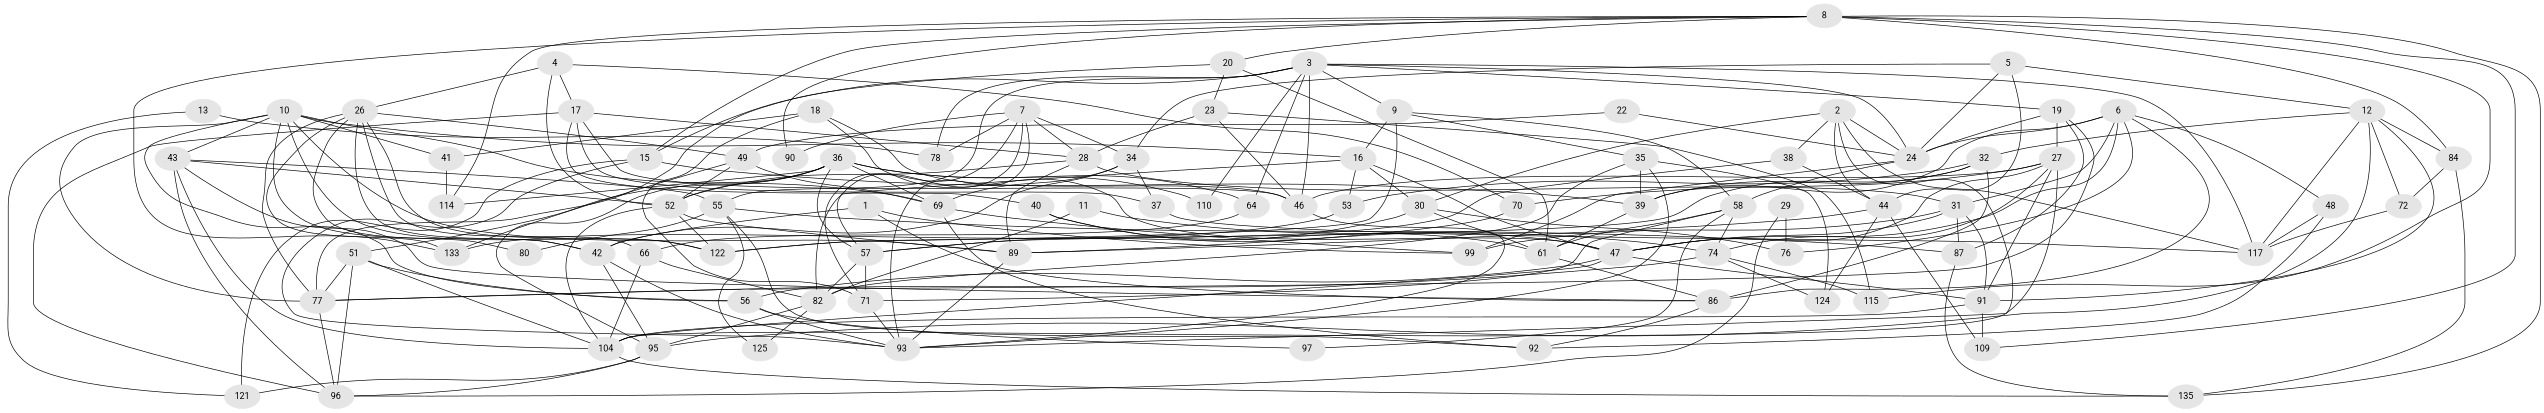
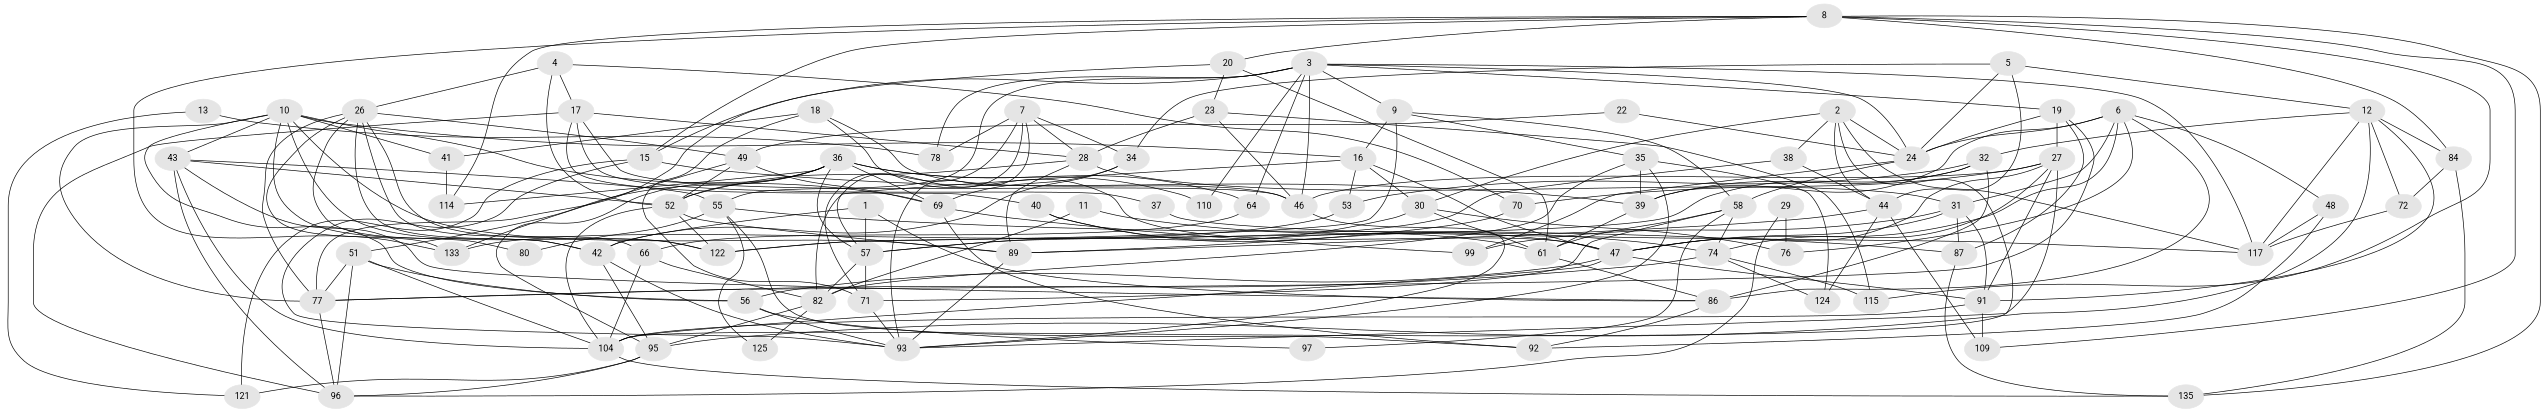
node "90": removed
edge "34" -- "37": removed
edge "1" -- "99": now "1" -- "57"
